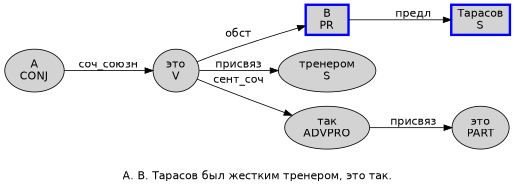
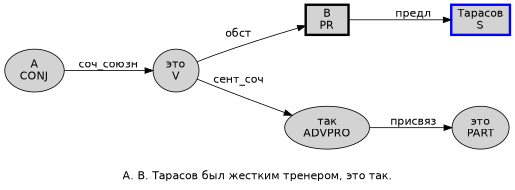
node "В PR": color blue -> black
node "тренером S": removed
